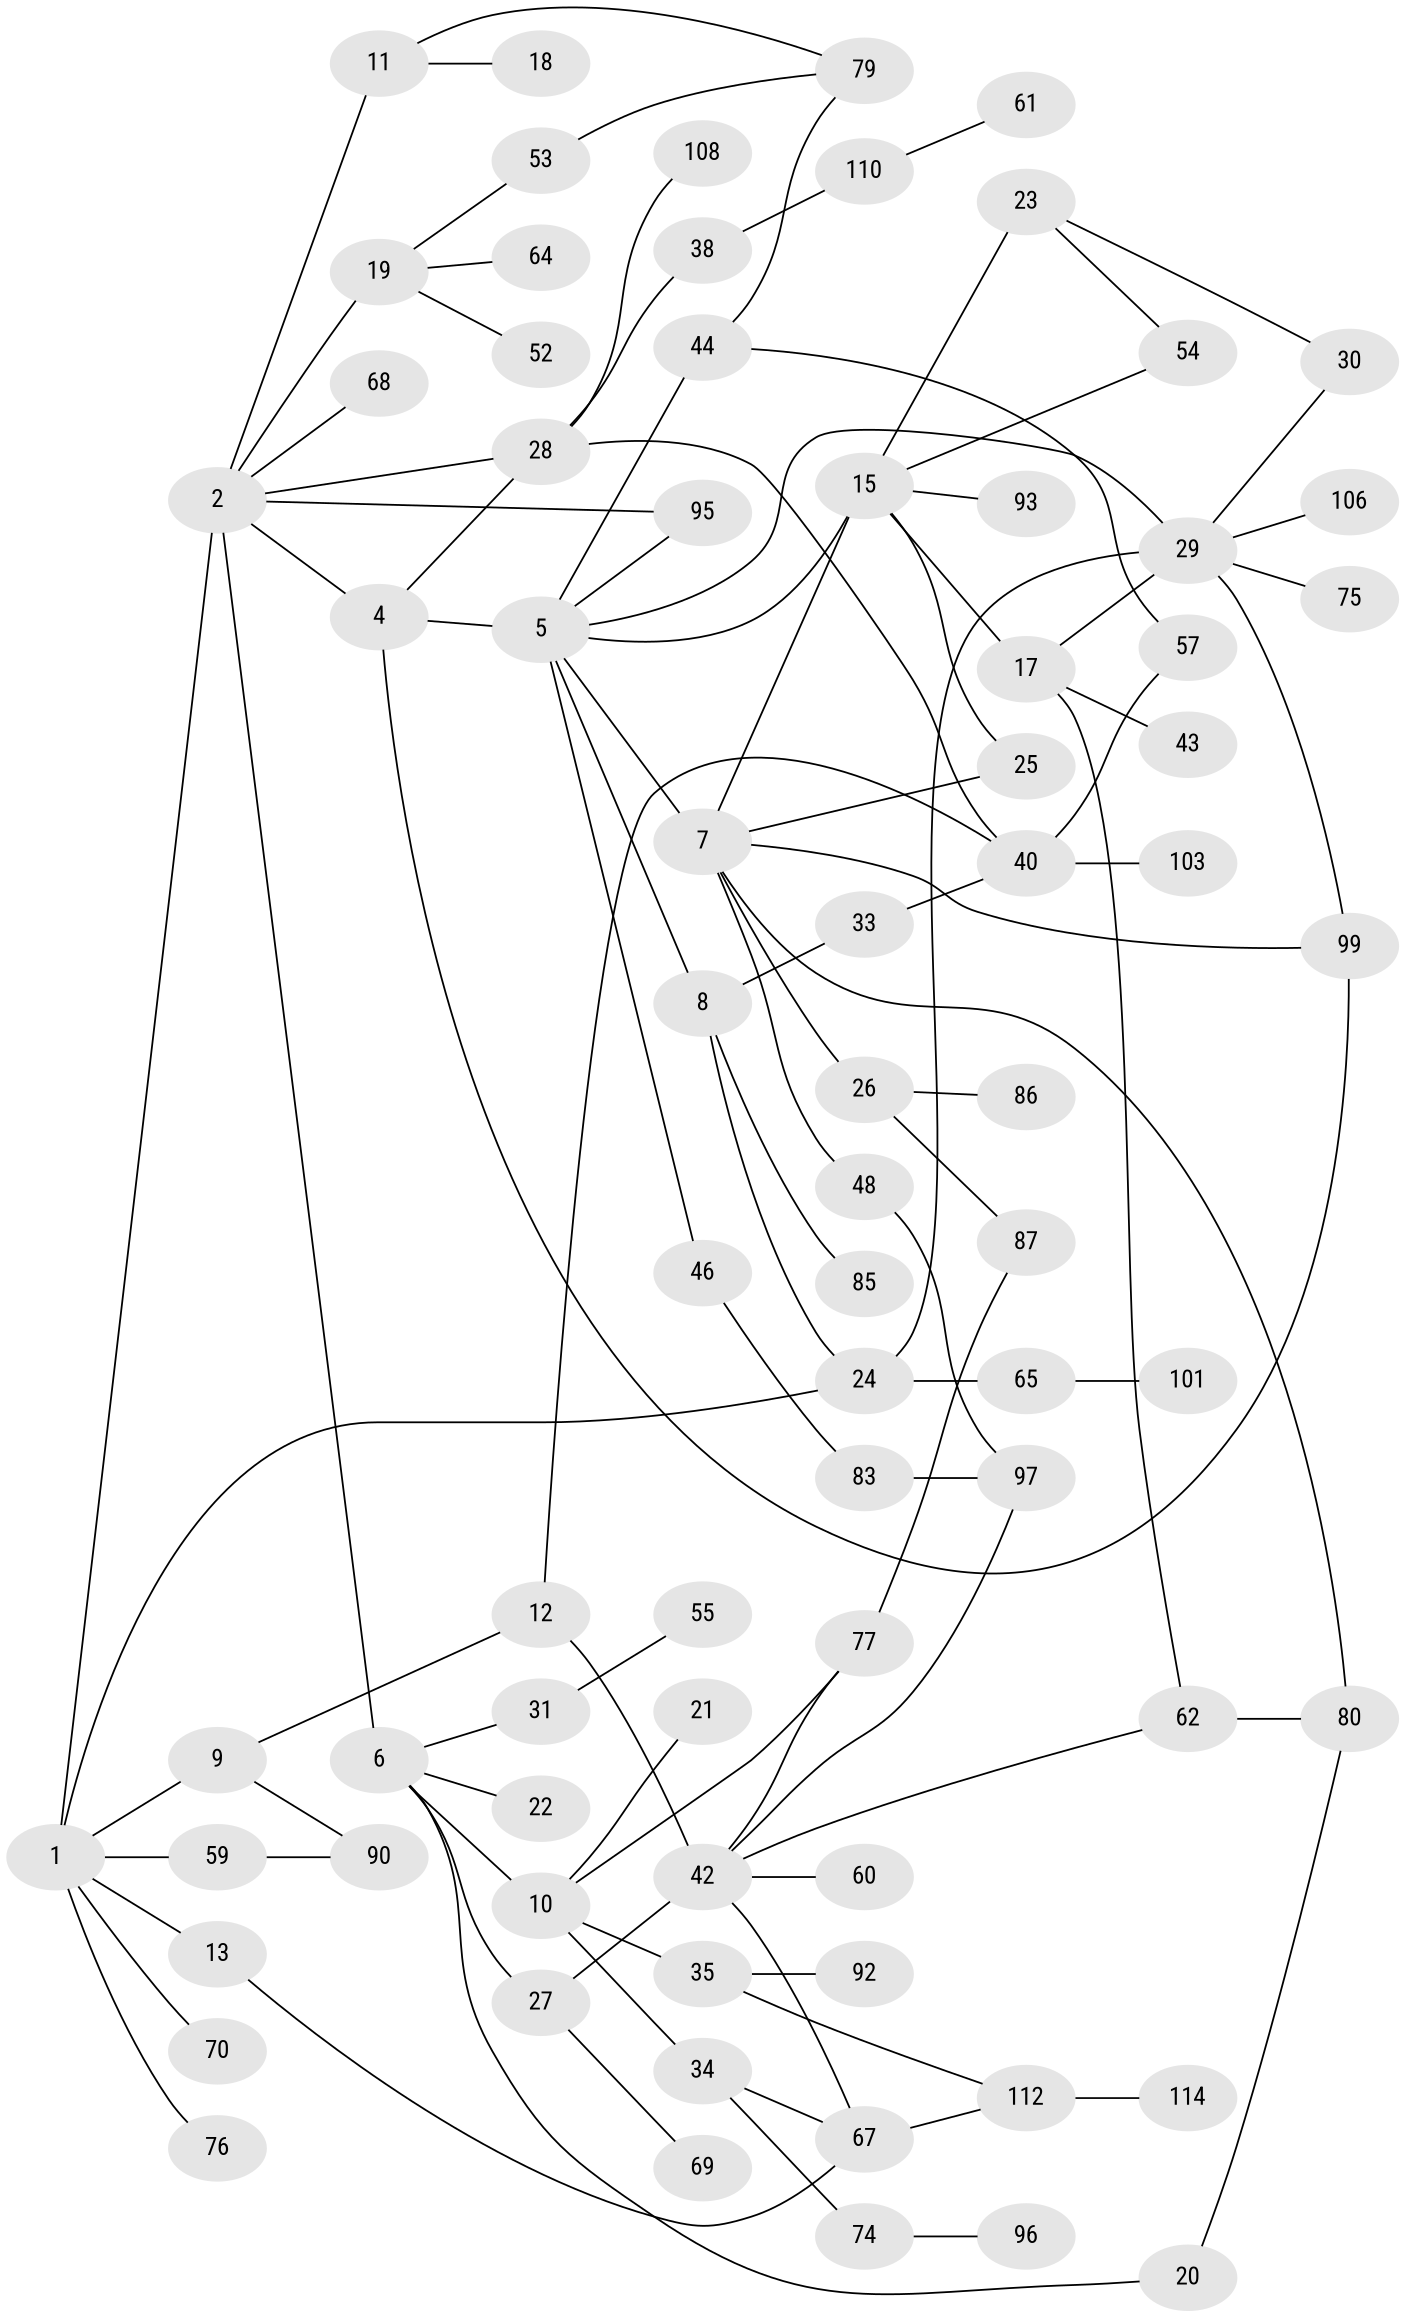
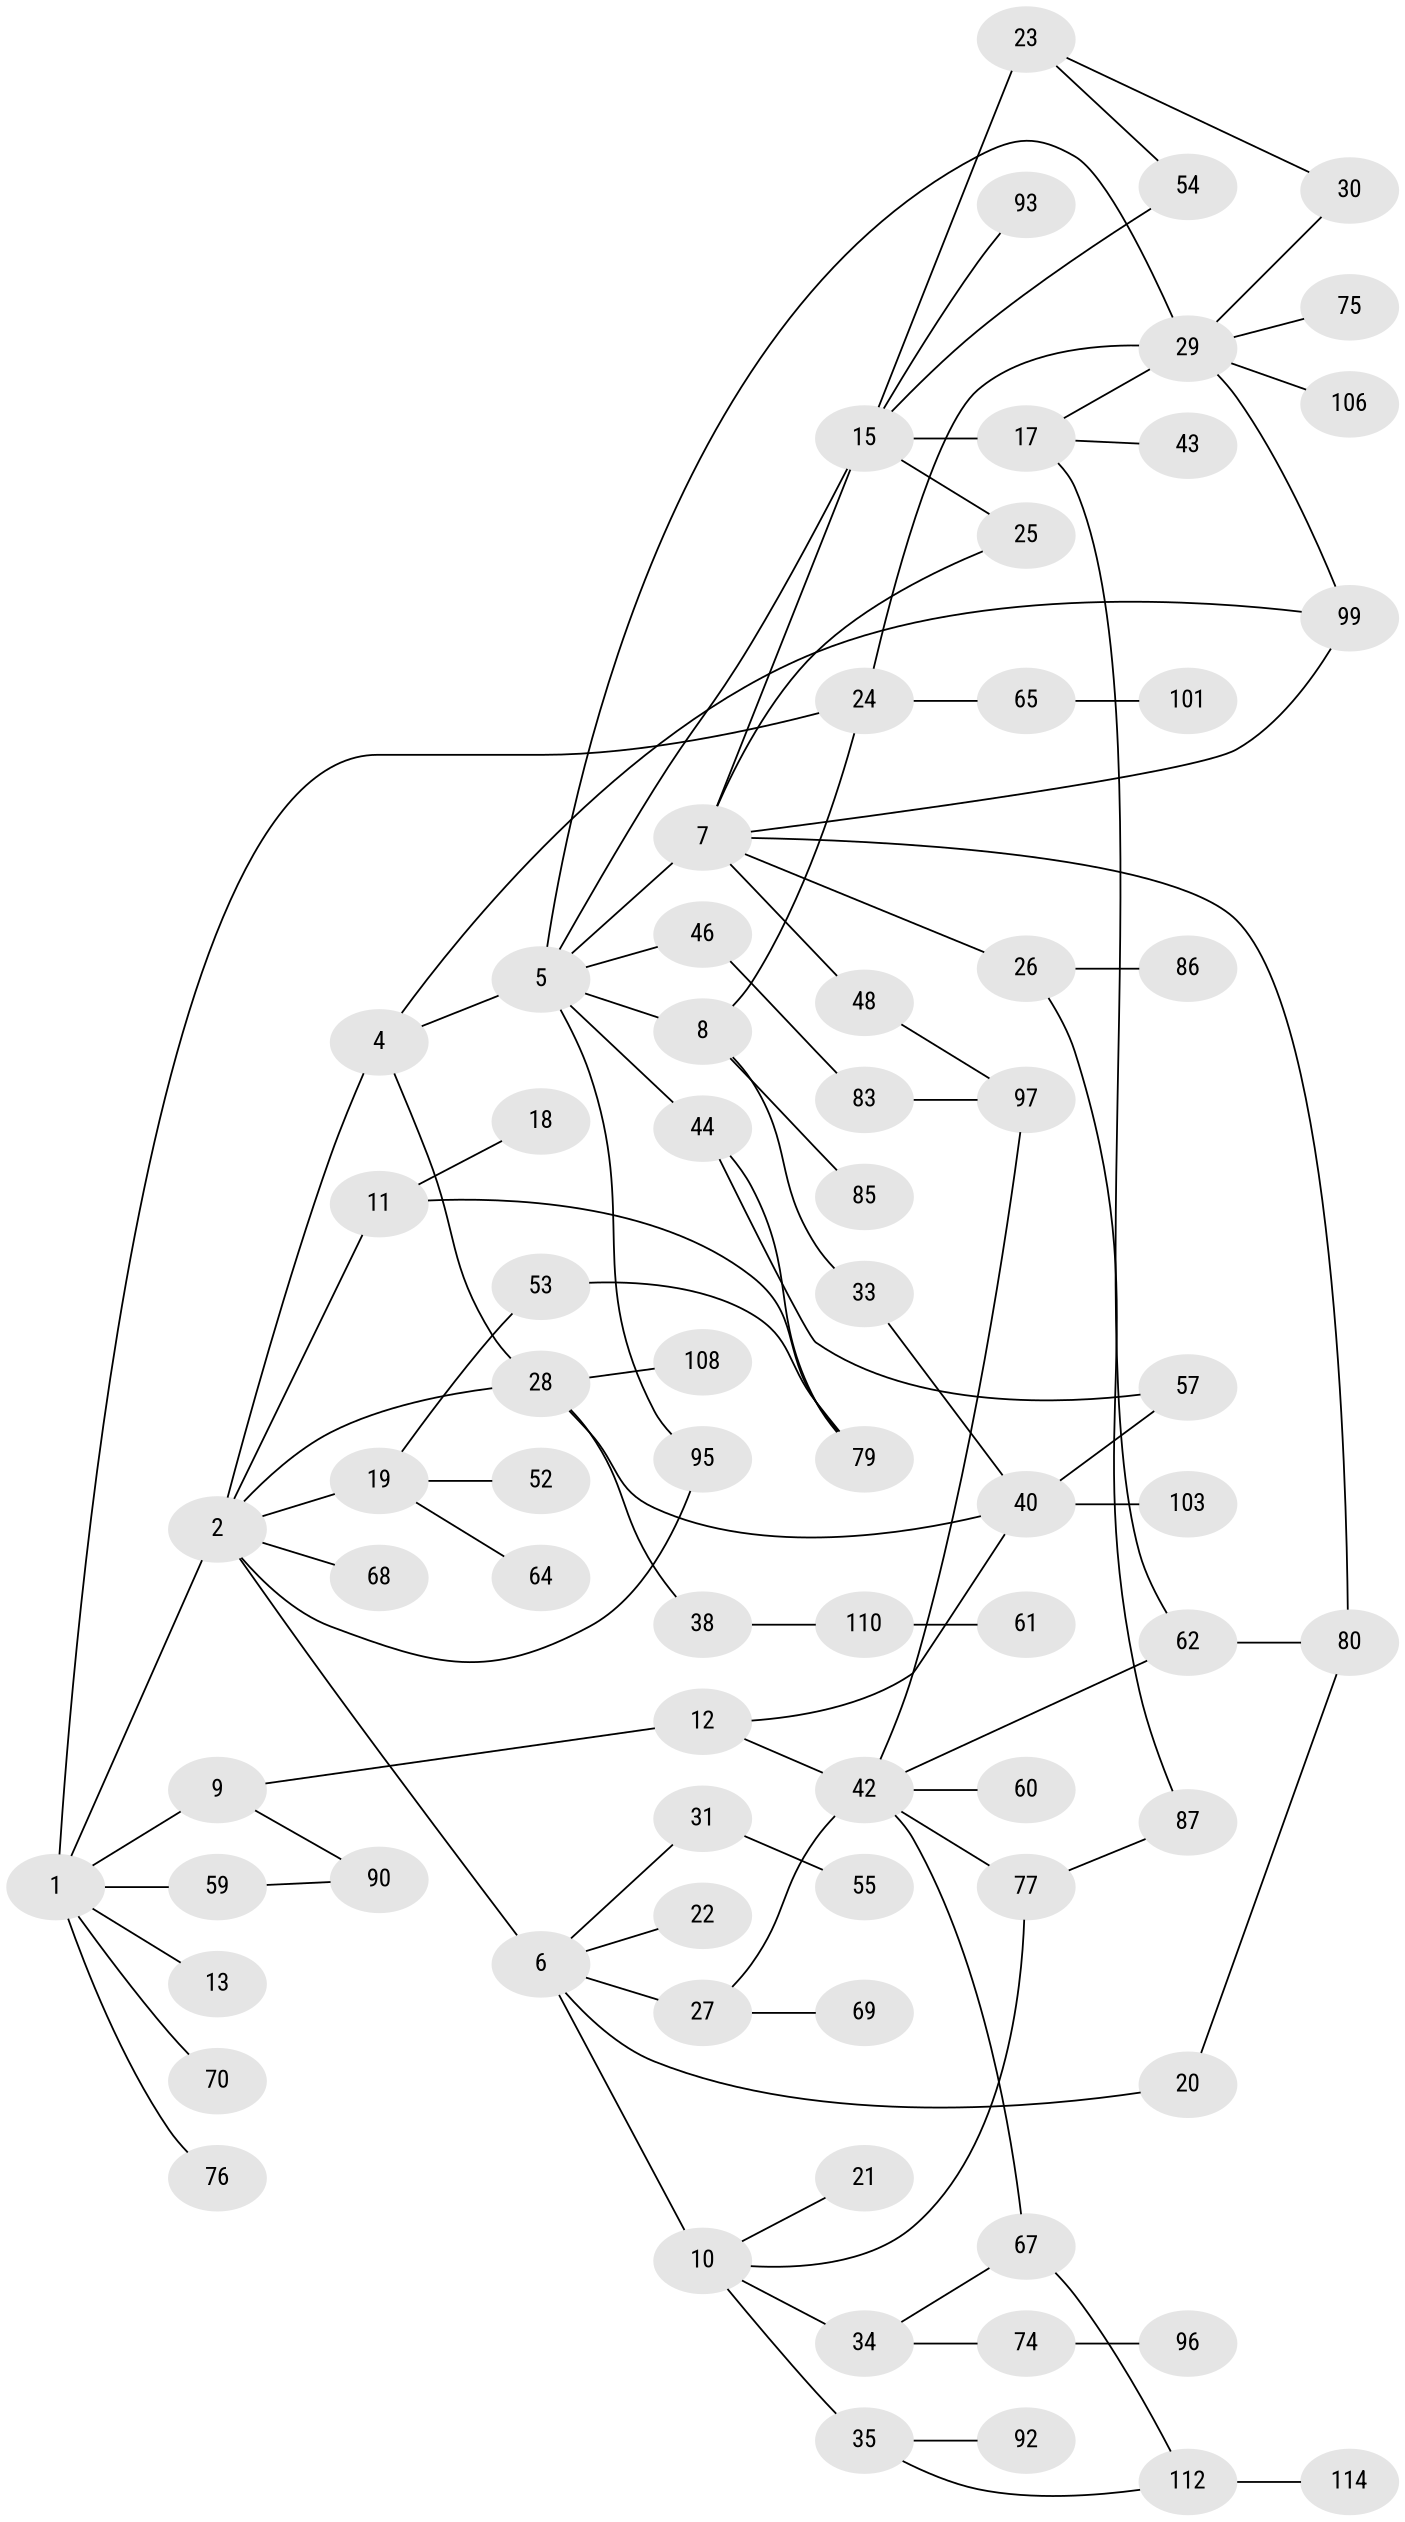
edge "13" -- "67": removed
